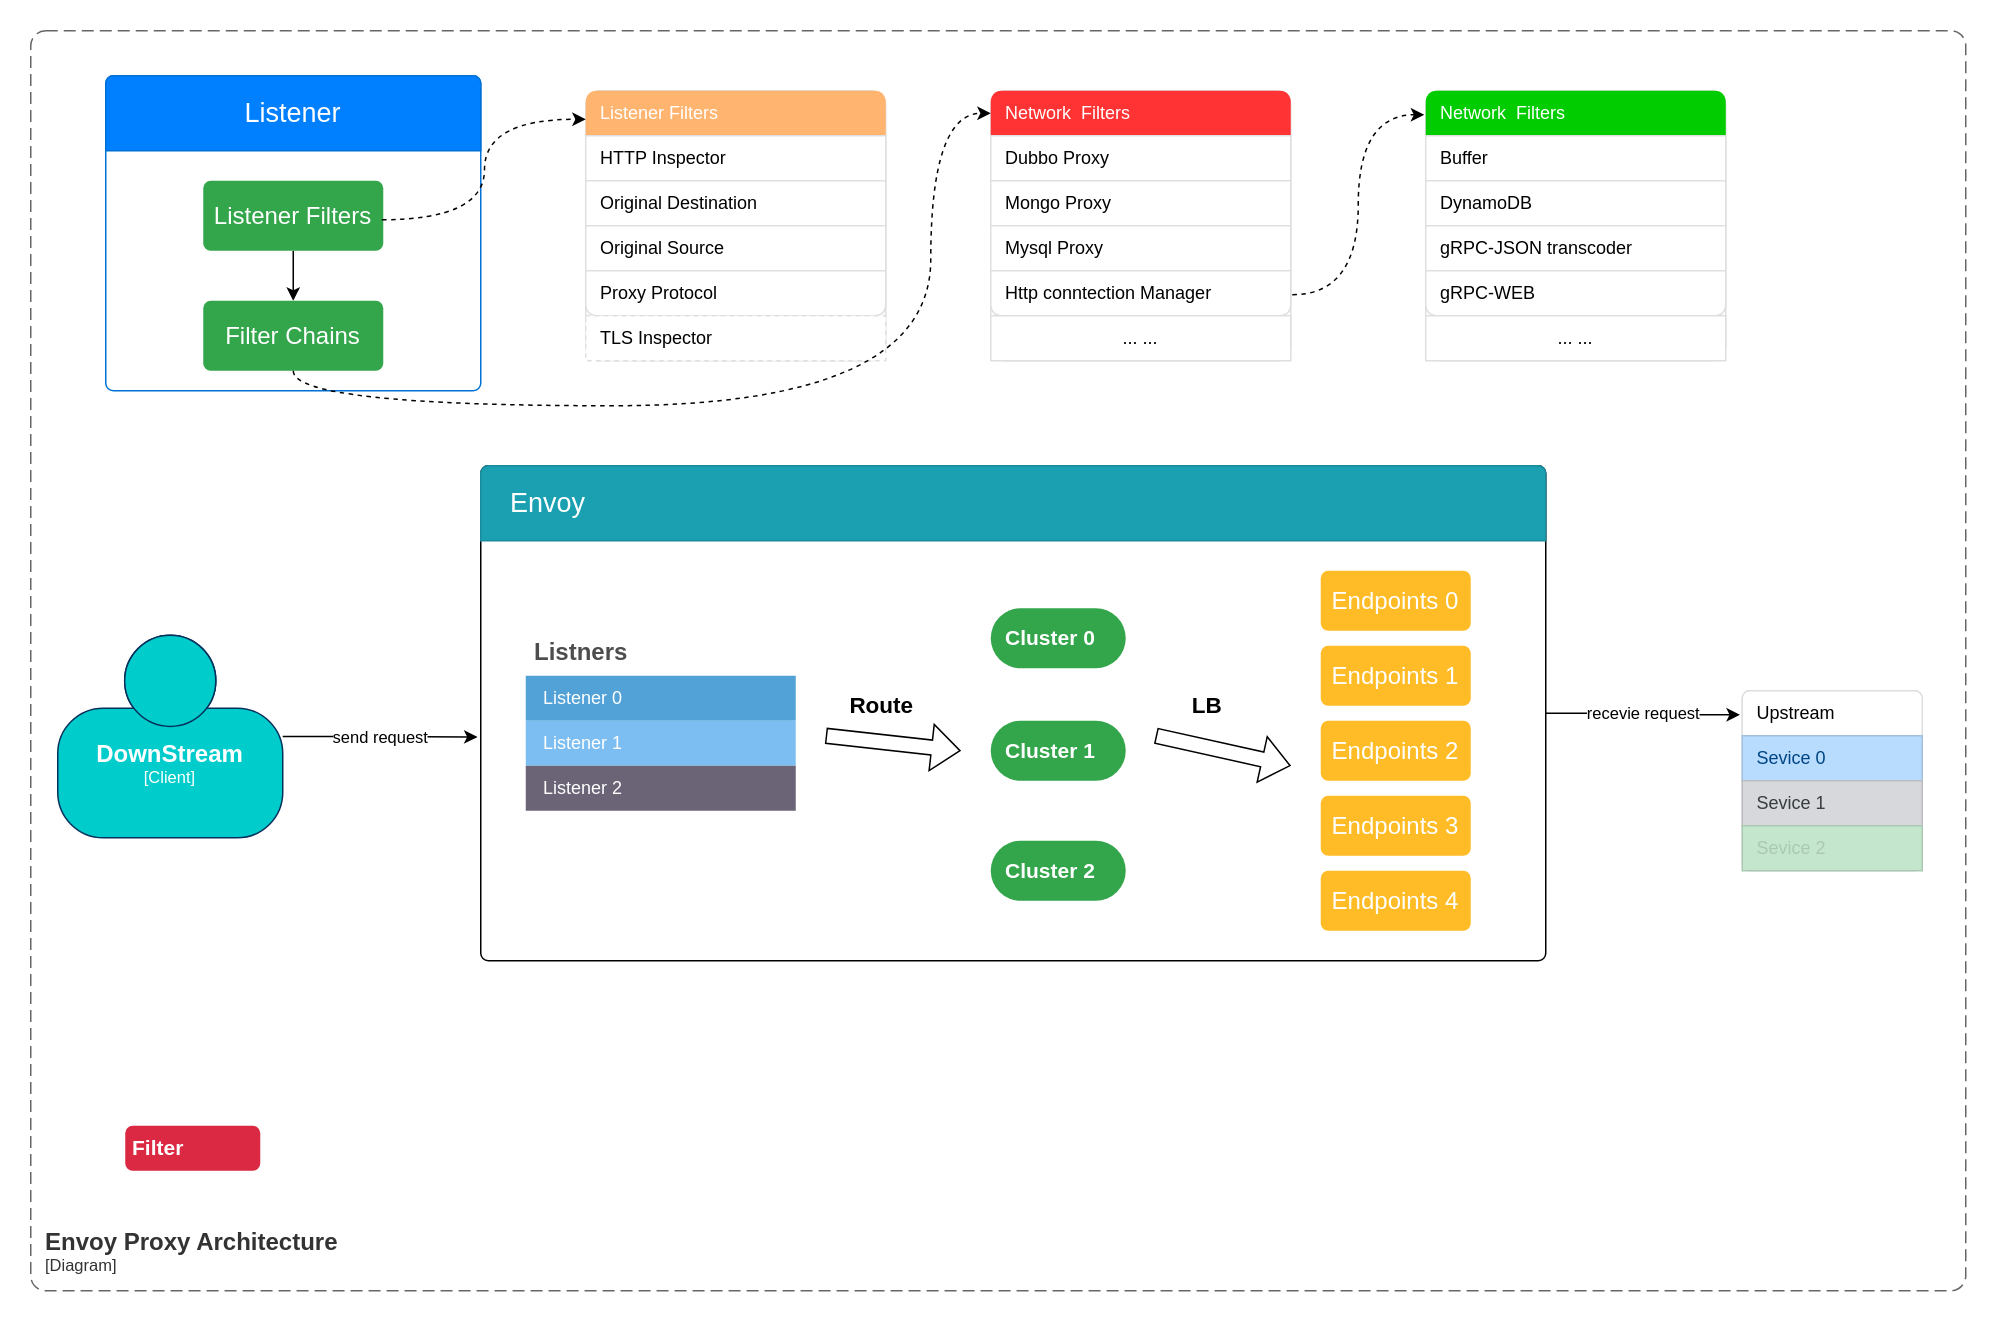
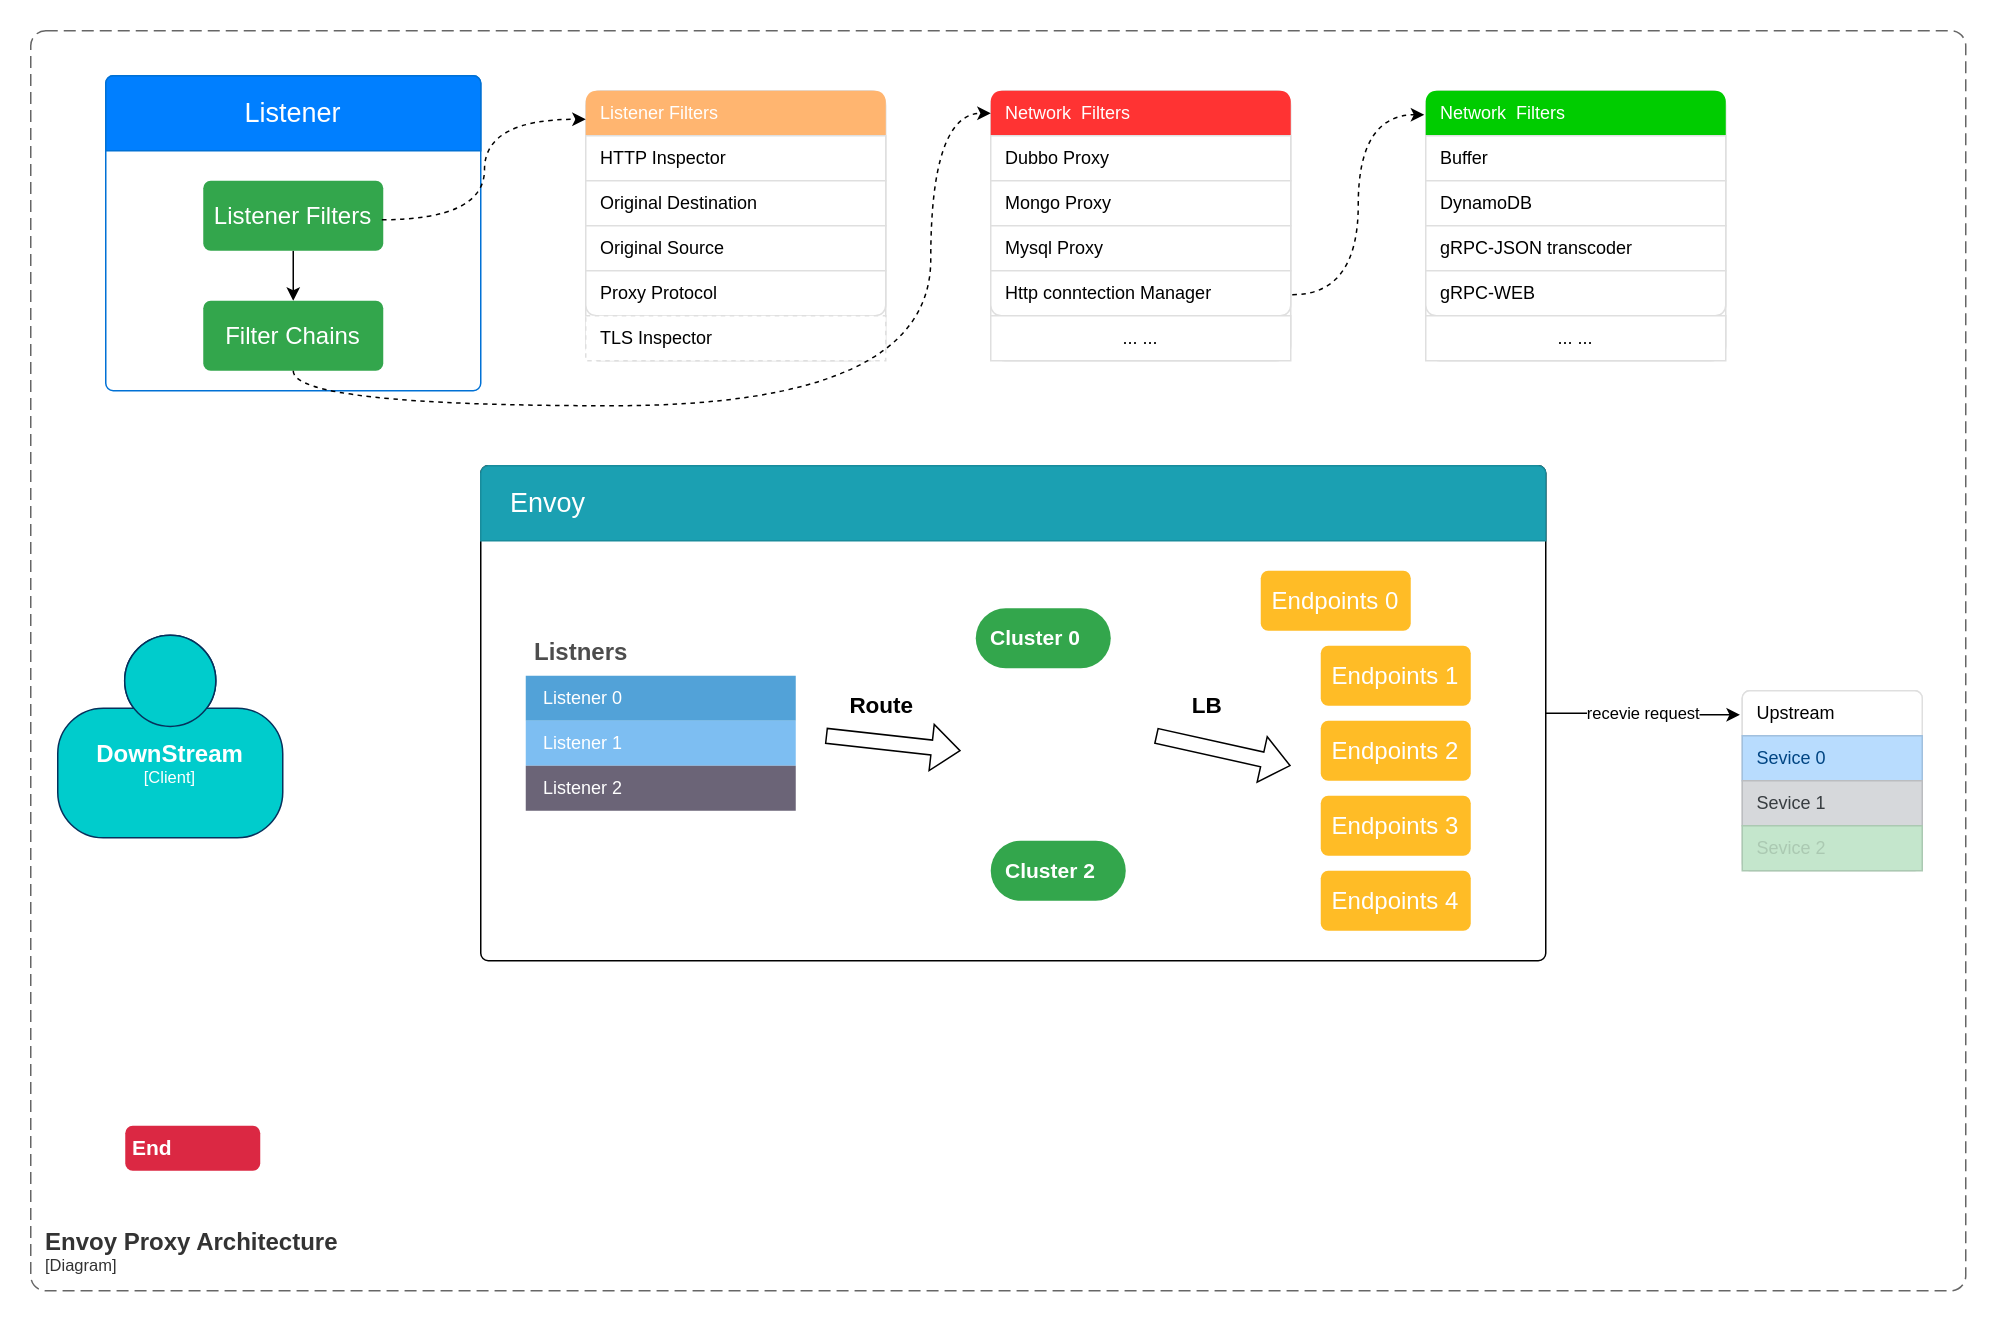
node "Endpoints 0": moved (1396, 601) -> (1336, 601)
node "Cluster 0": moved (1058, 638) -> (1043, 638)
edge "DownStream [Client]" -> "Info card titleSome quick example text to build on the card title and make up the bulk of the card's content.": removed, label "send request"
node "Cluster 1": removed
node "Filter": label "Filter" -> "End"
